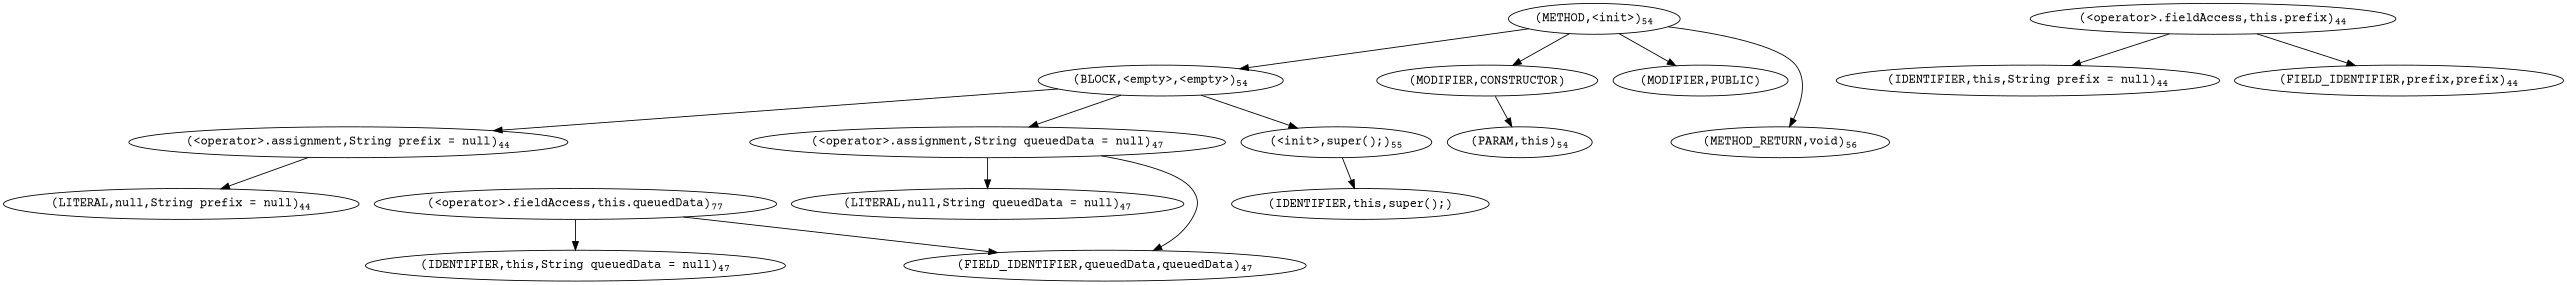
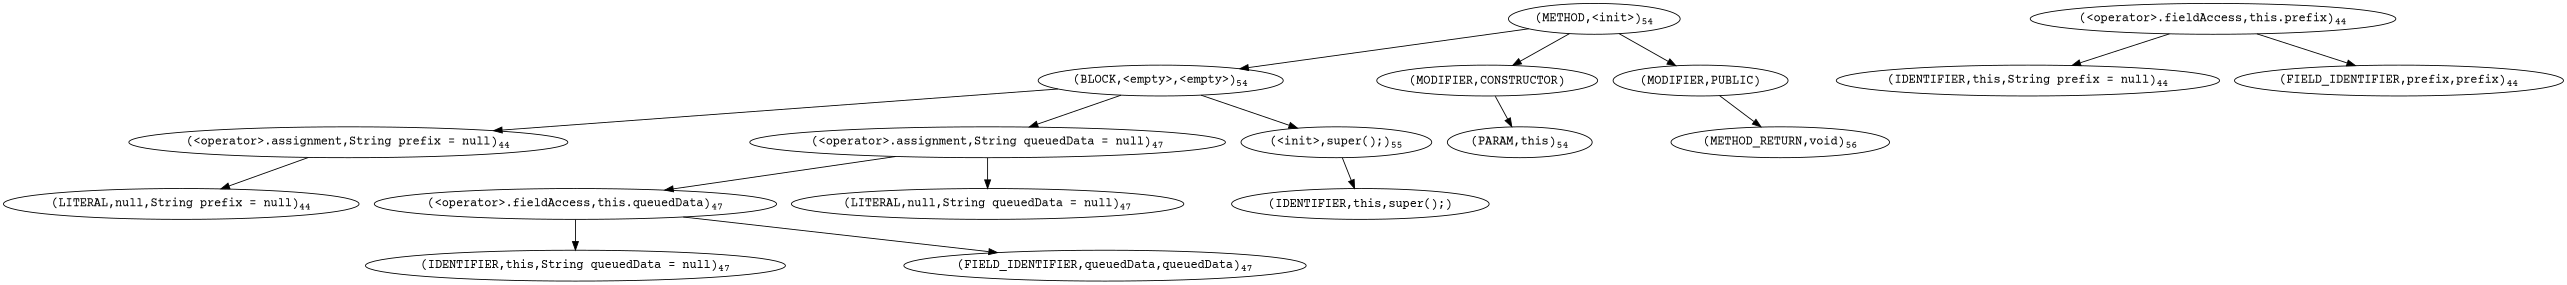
edge "(METHOD,<init>)" -> "(METHOD_RETURN,void)": now "(MODIFIER,PUBLIC)" -> "(METHOD_RETURN,void)"
edge "(<operator>.assignment,String queuedData = null)" -> "(FIELD_IDENTIFIER,queuedData,queuedData)": now "(<operator>.assignment,String queuedData = null)" -> "(<operator>.fieldAccess,this.queuedData)"
node "(<operator>.fieldAccess,this.queuedData)": text "77" -> "47"
